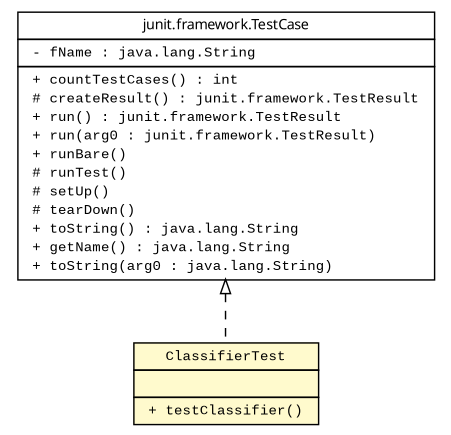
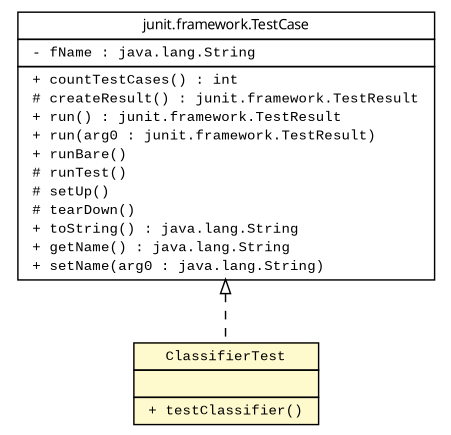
node "junit.framework.TestCase": text "+ toString(arg0 : java.lang.String)" -> "+ setName(arg0 : java.lang.String)"
